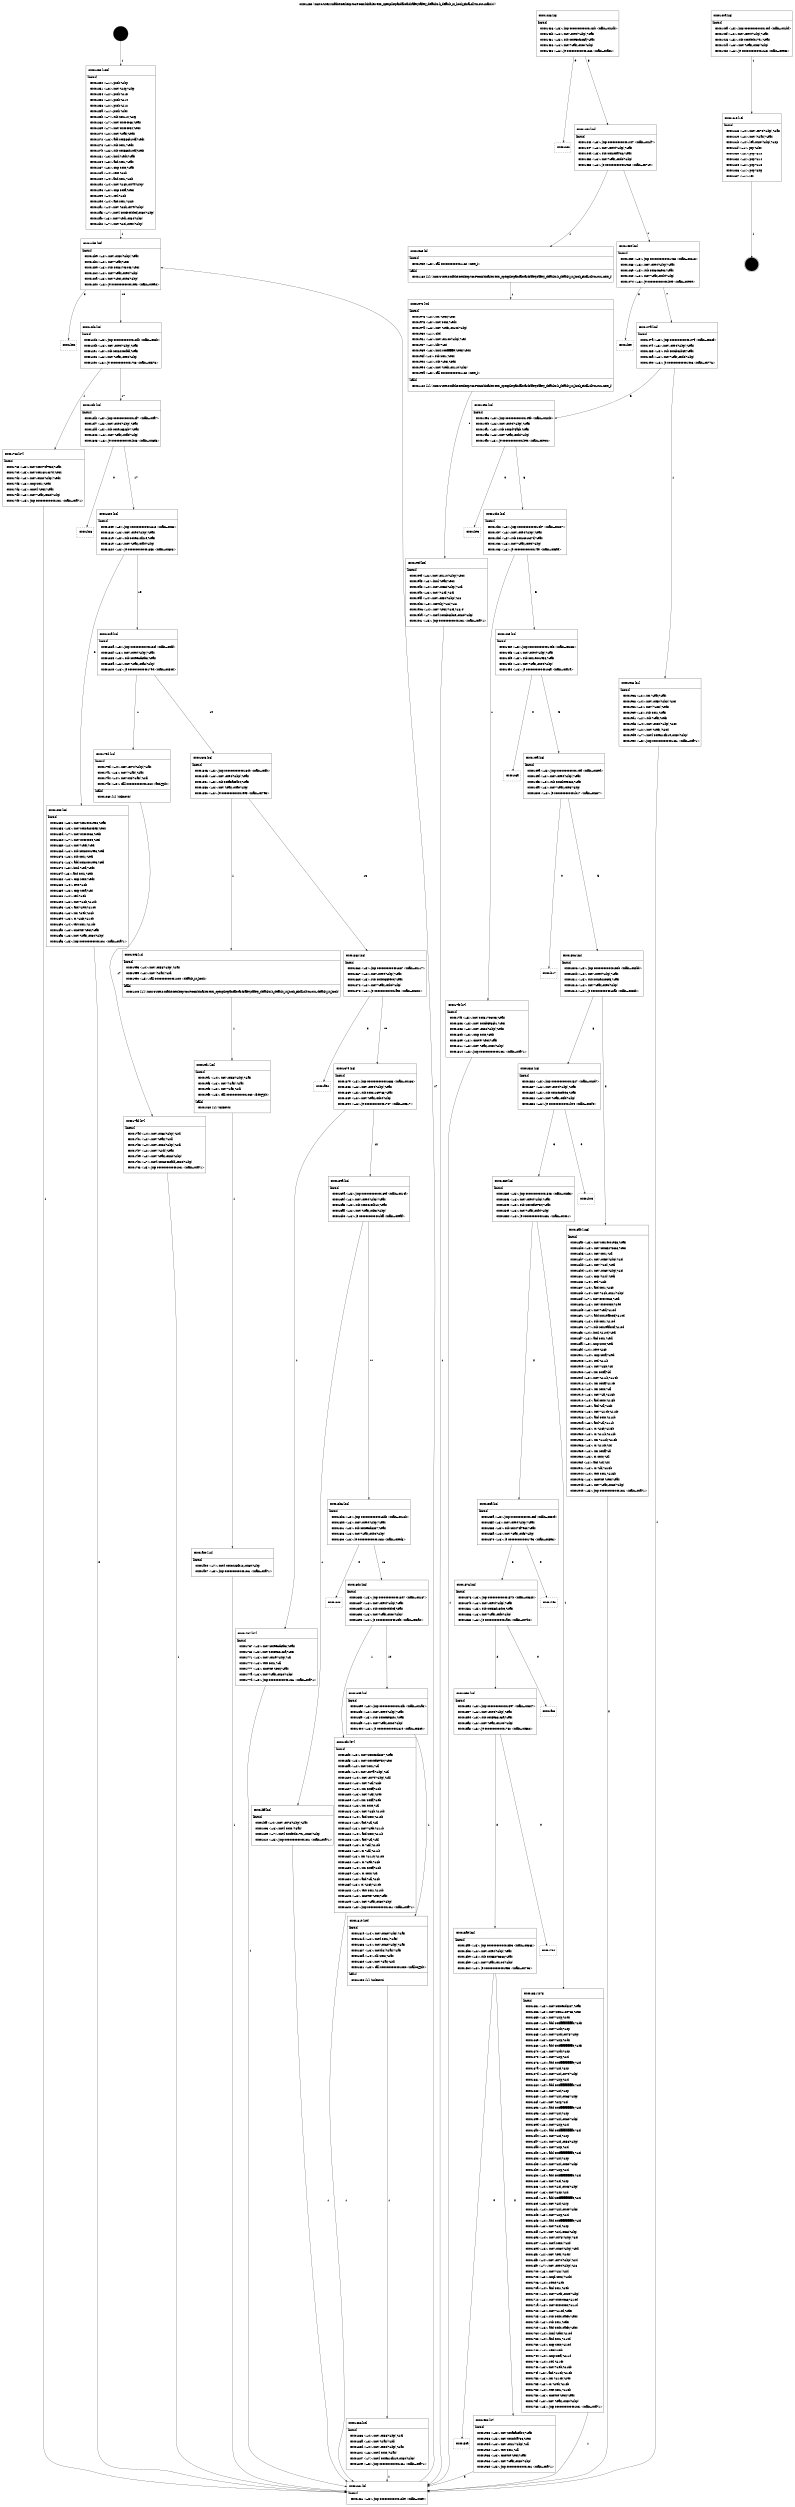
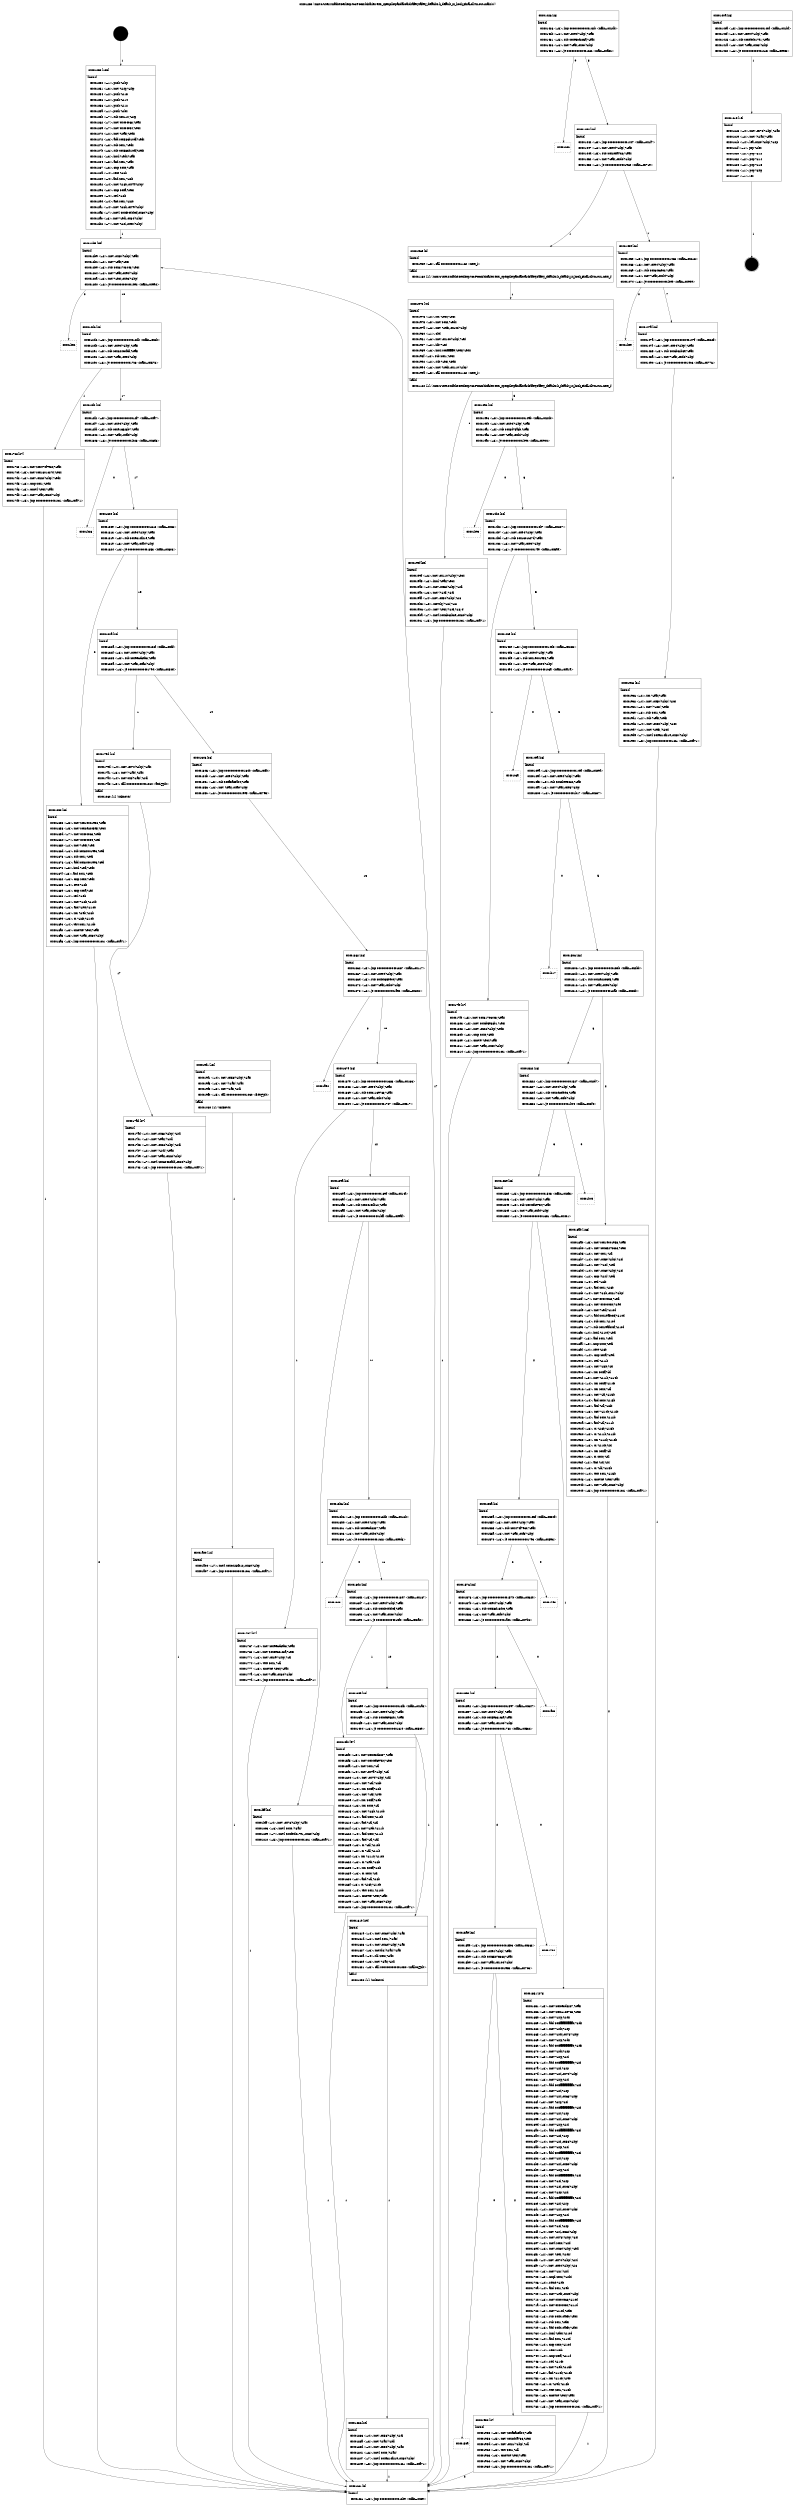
edge "0x40147a [28]" -> "0x401496 [28]": now "0x401973 [44]" -> "0x401496 [28]"
node "0x4019e5 [12]": removed
